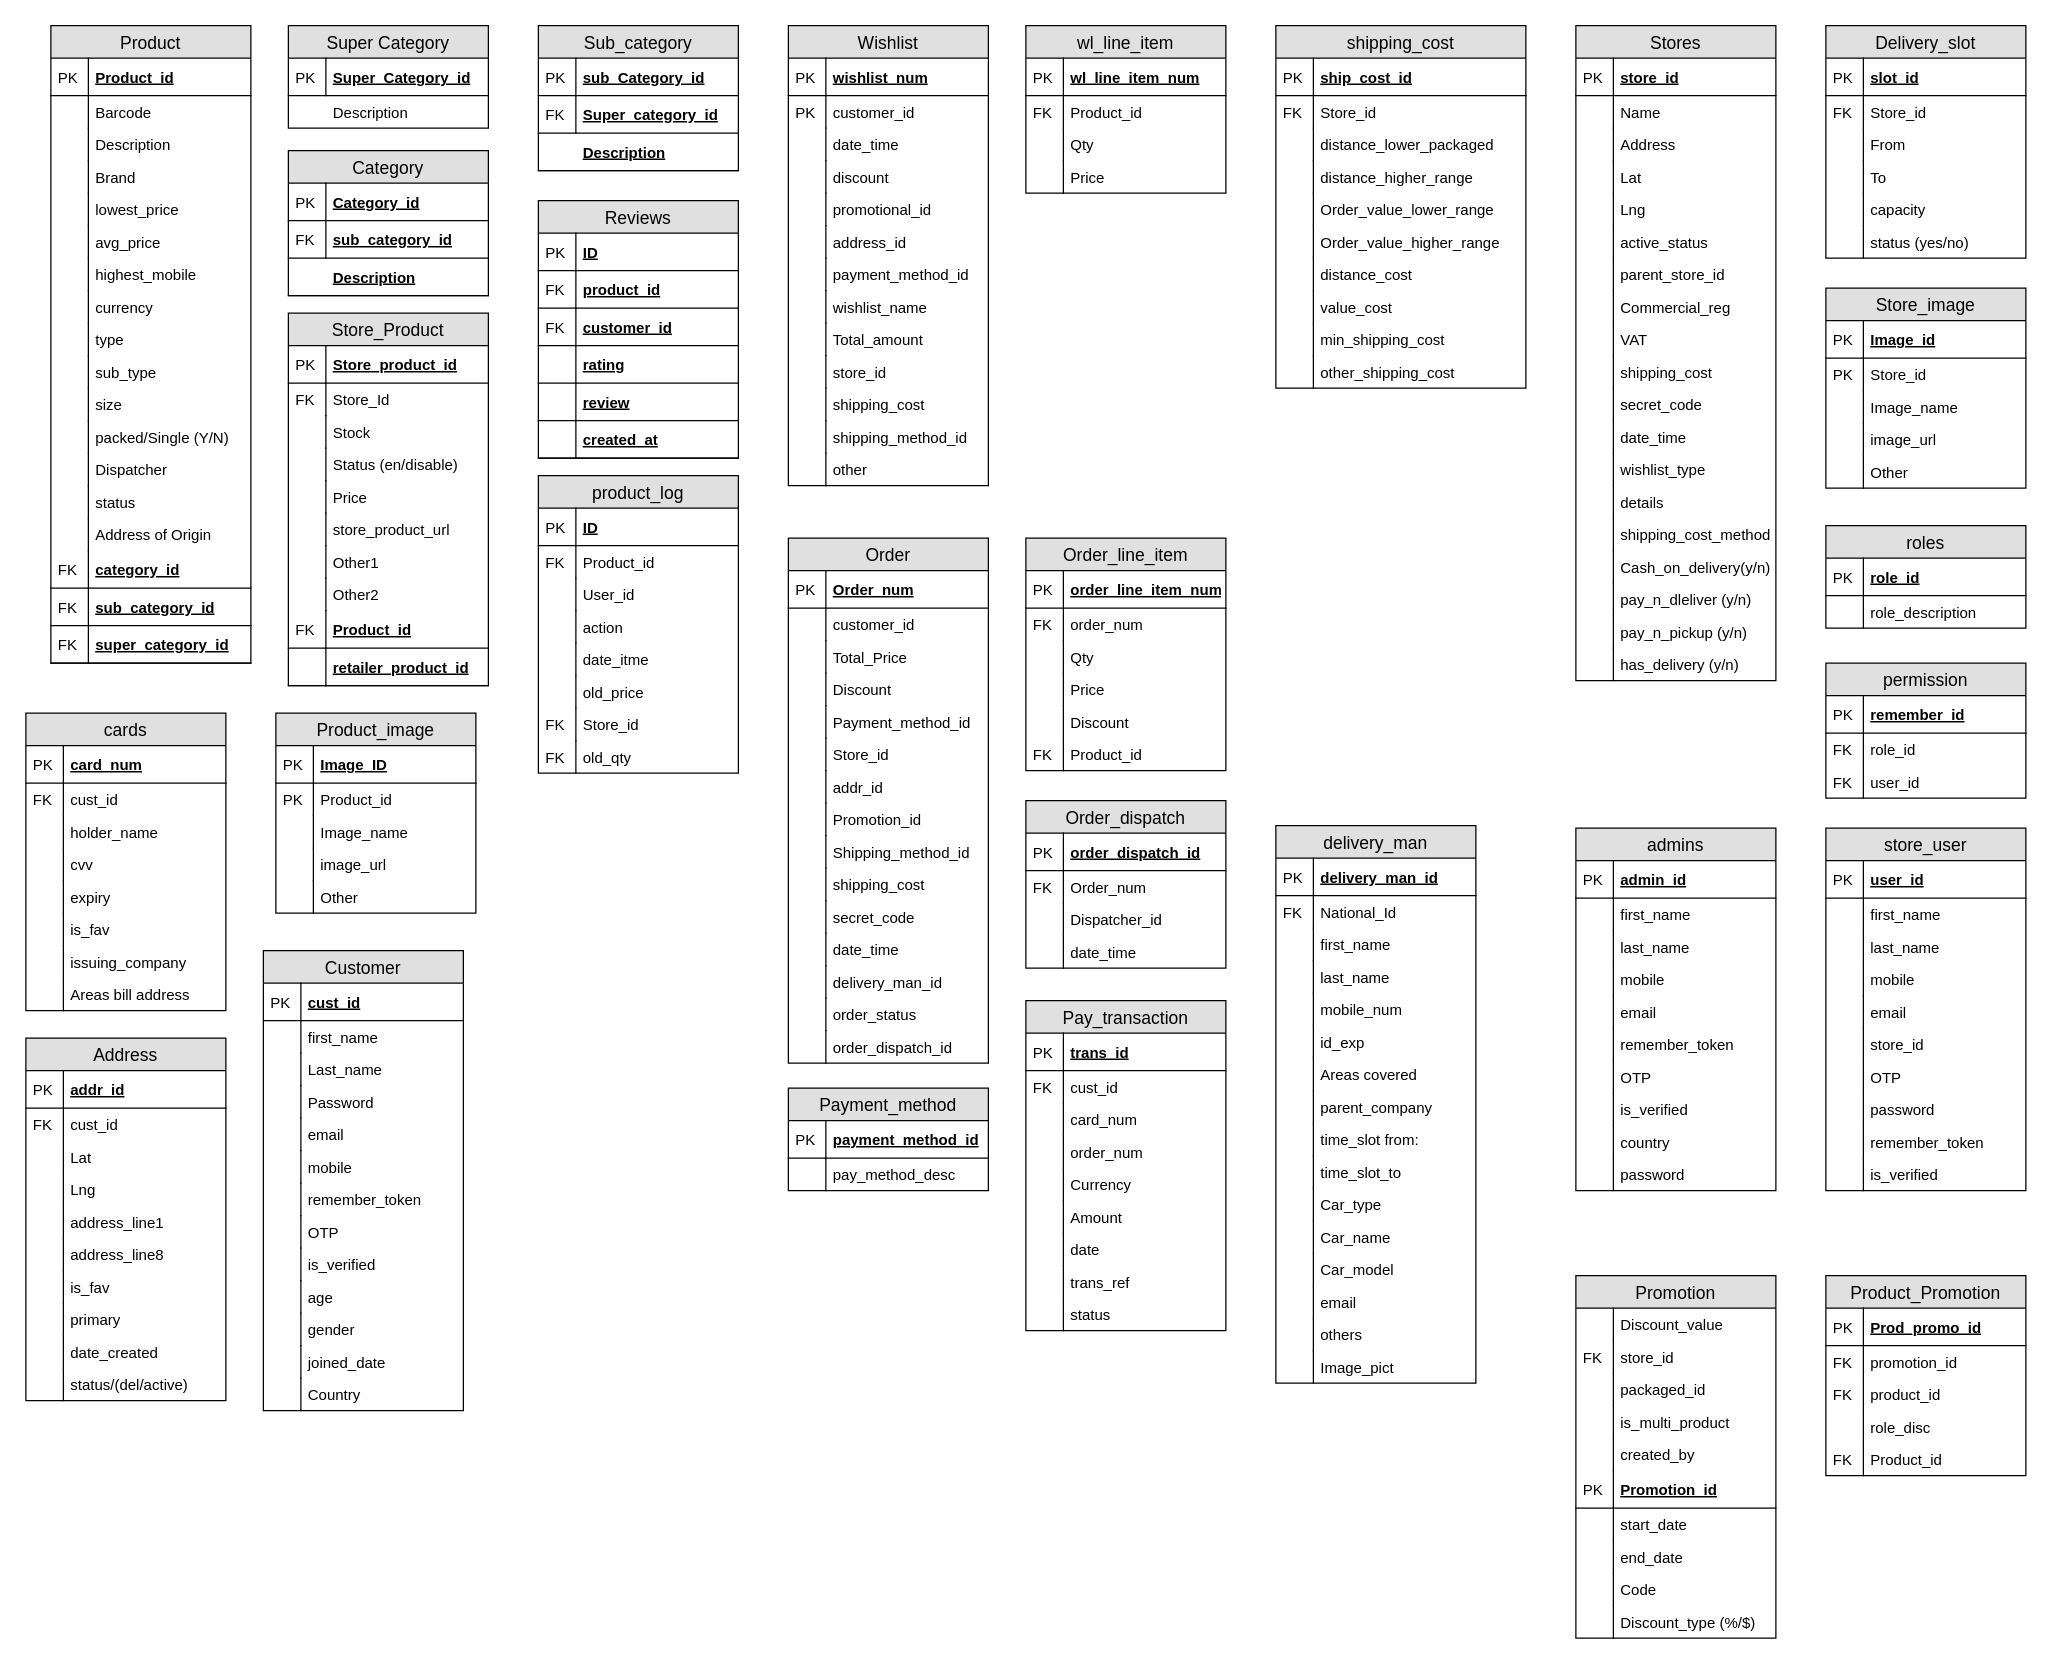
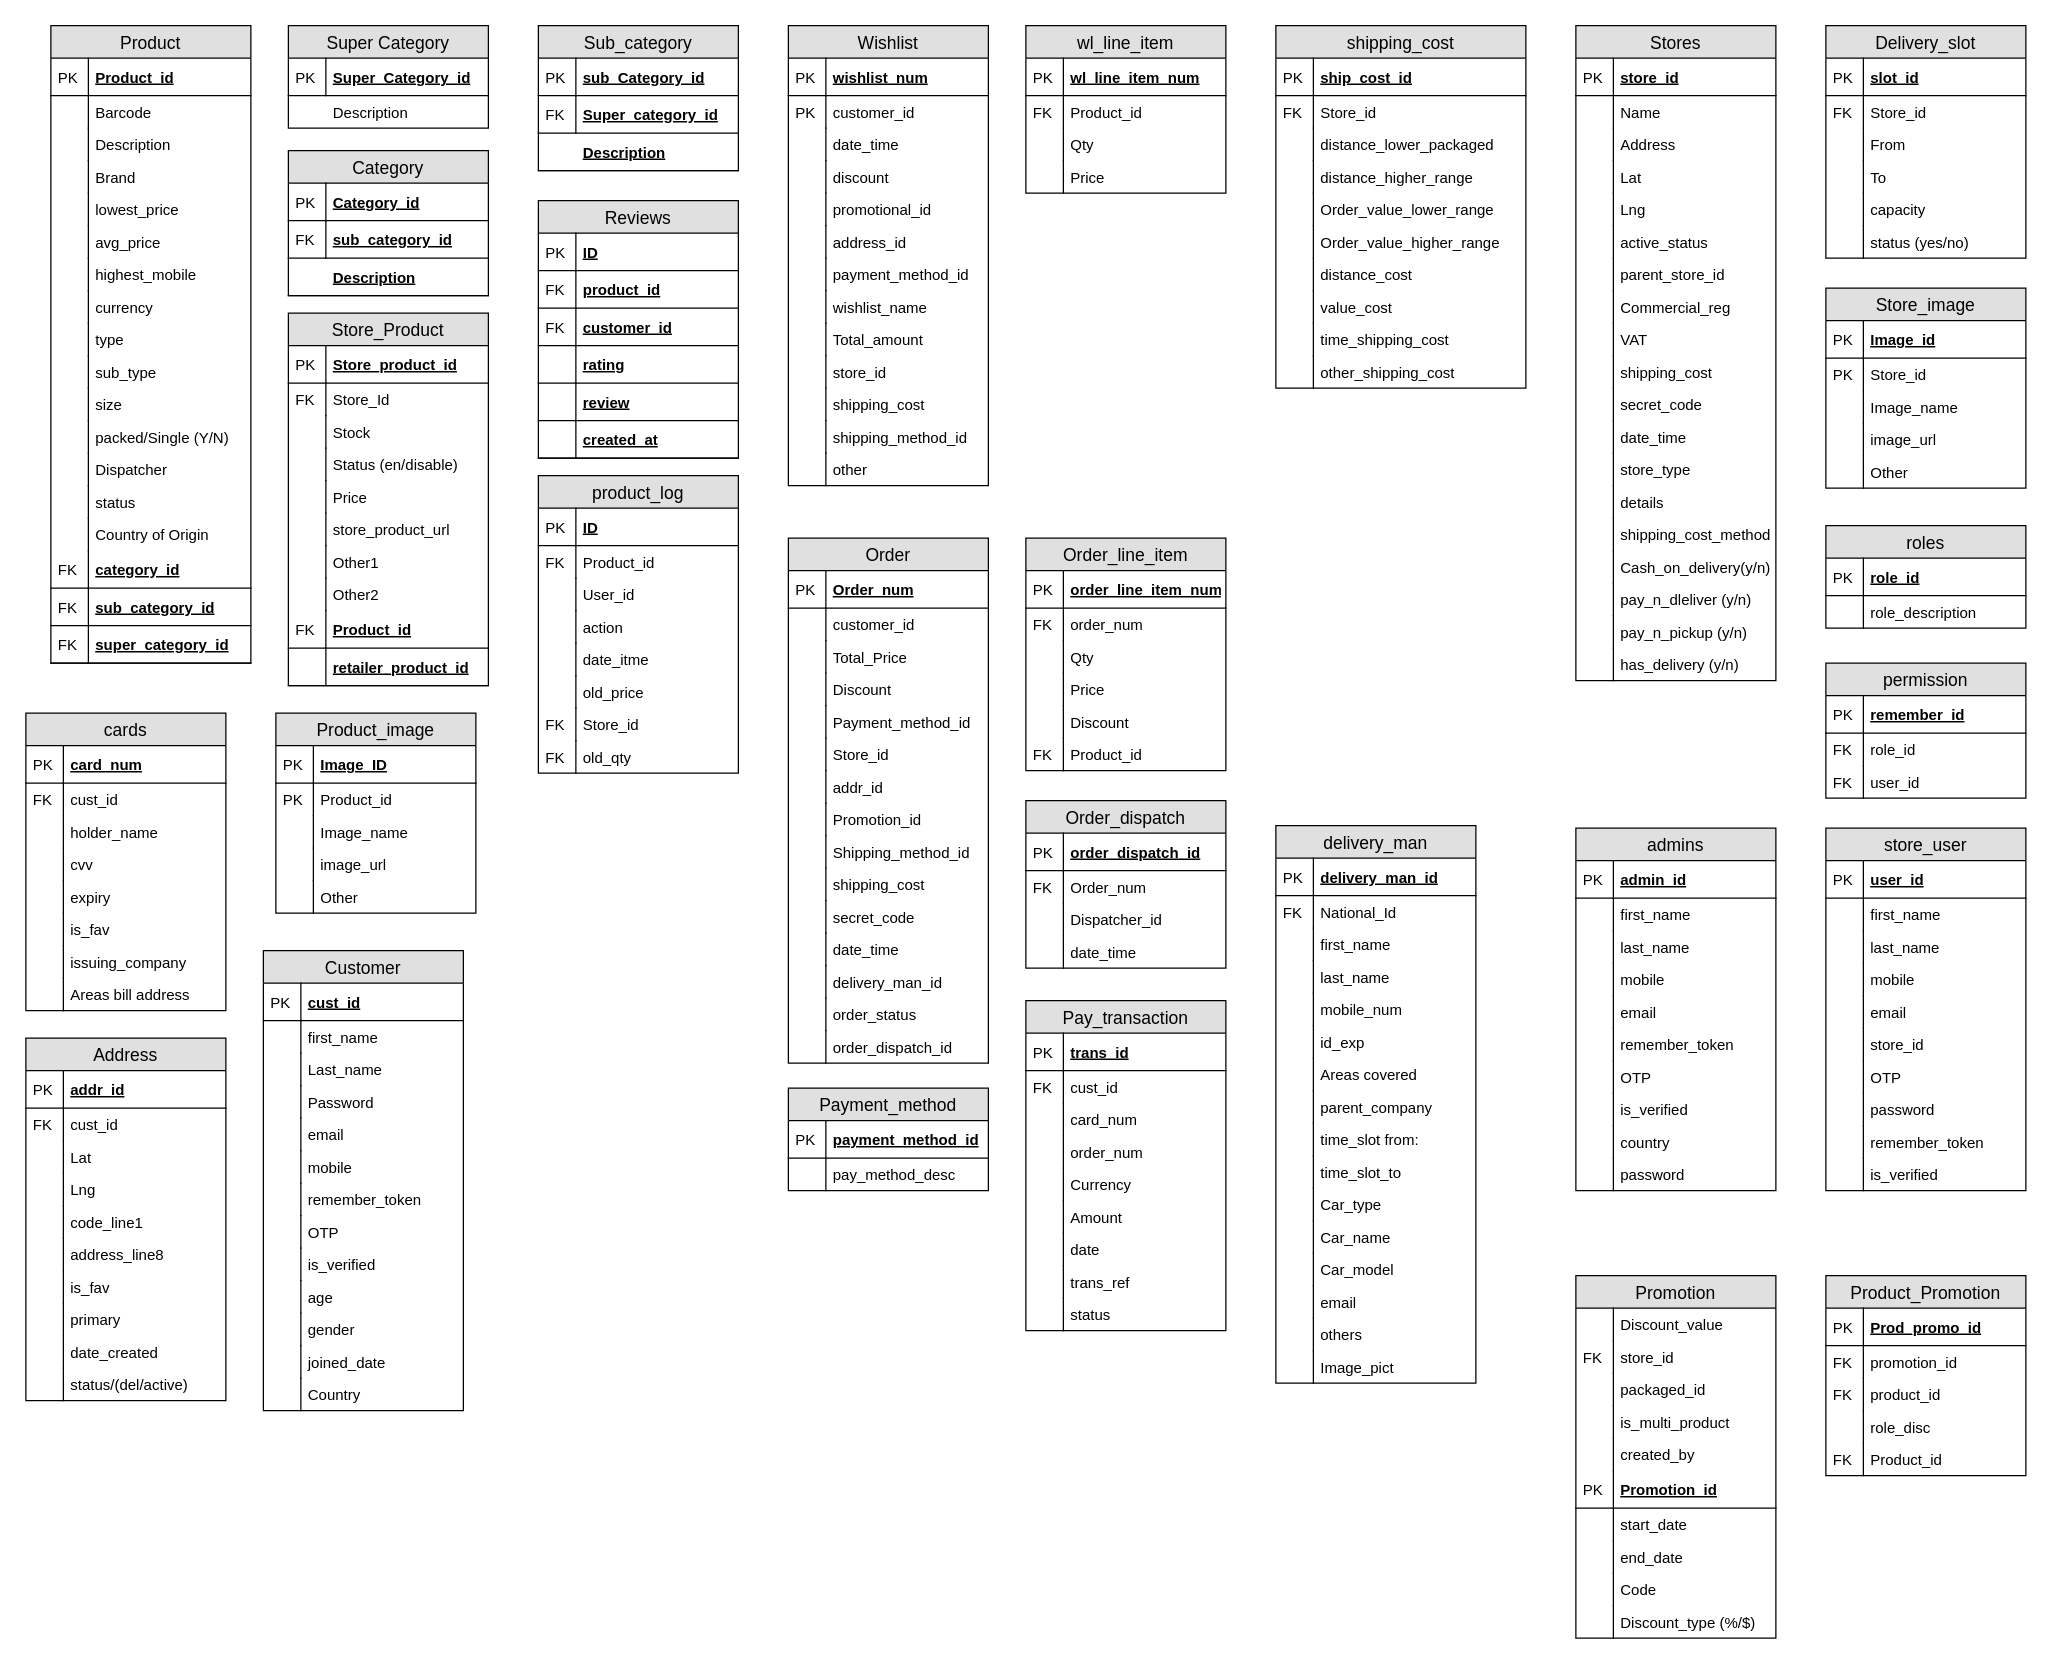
node "min_shipping_cost": label "min_shipping_cost" -> "time_shipping_cost"
node "wishlist_type": label "wishlist_type" -> "store_type"
node "Address of Origin": label "Address of Origin" -> "Country of Origin"
node "address_line1": label "address_line1" -> "code_line1"
